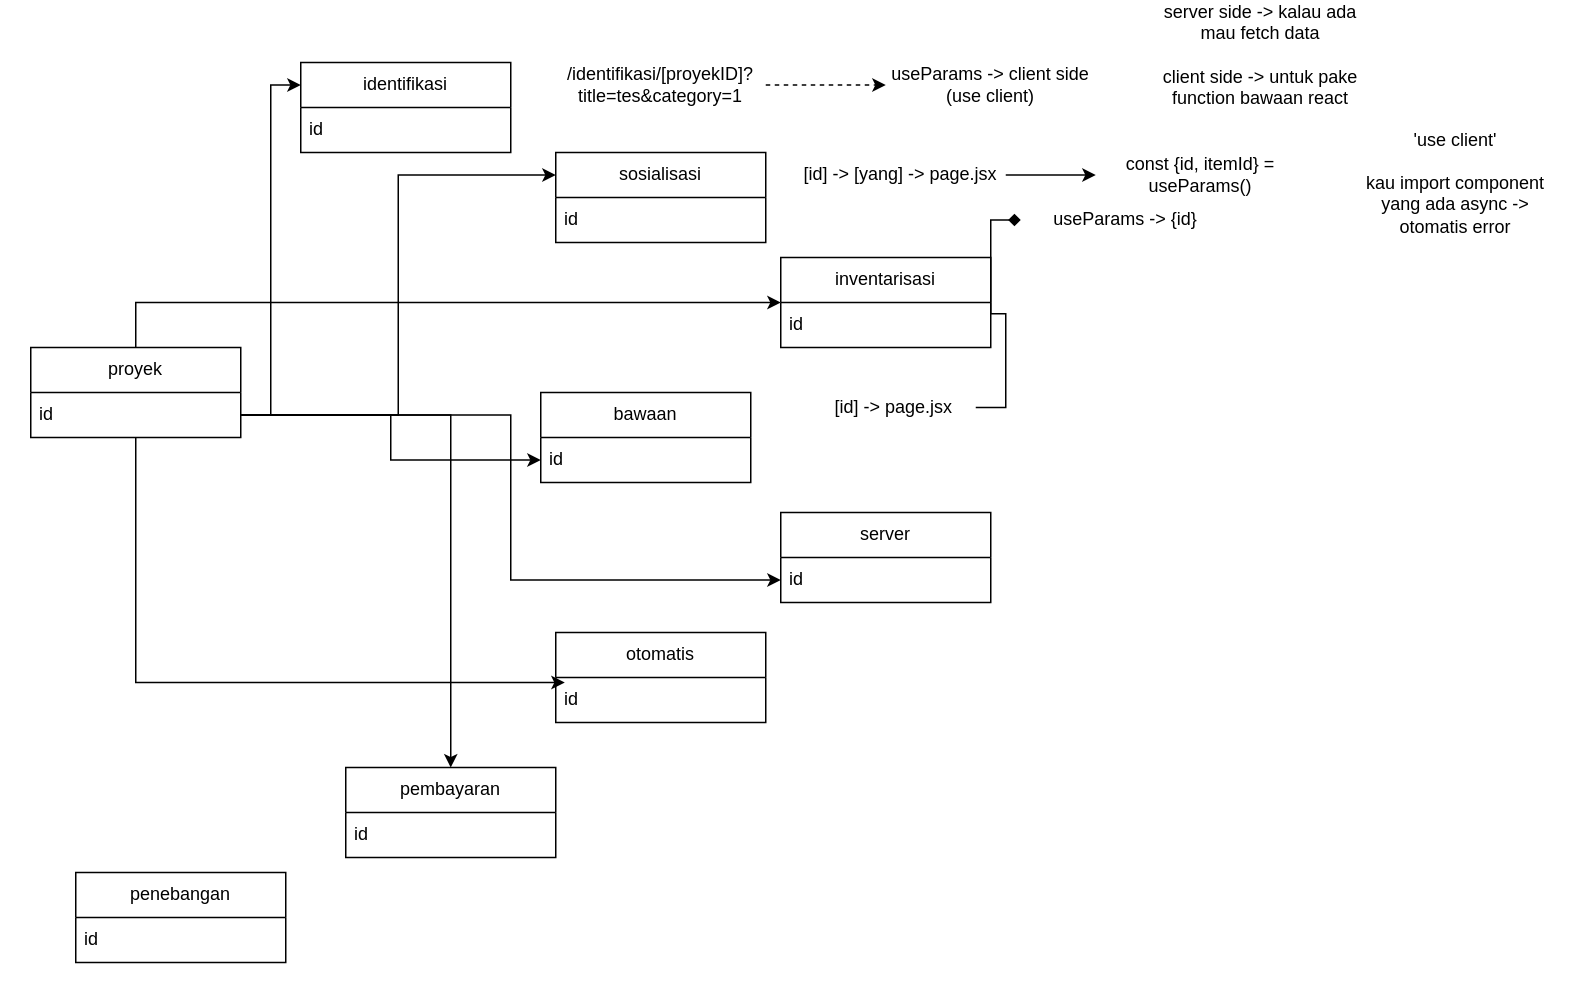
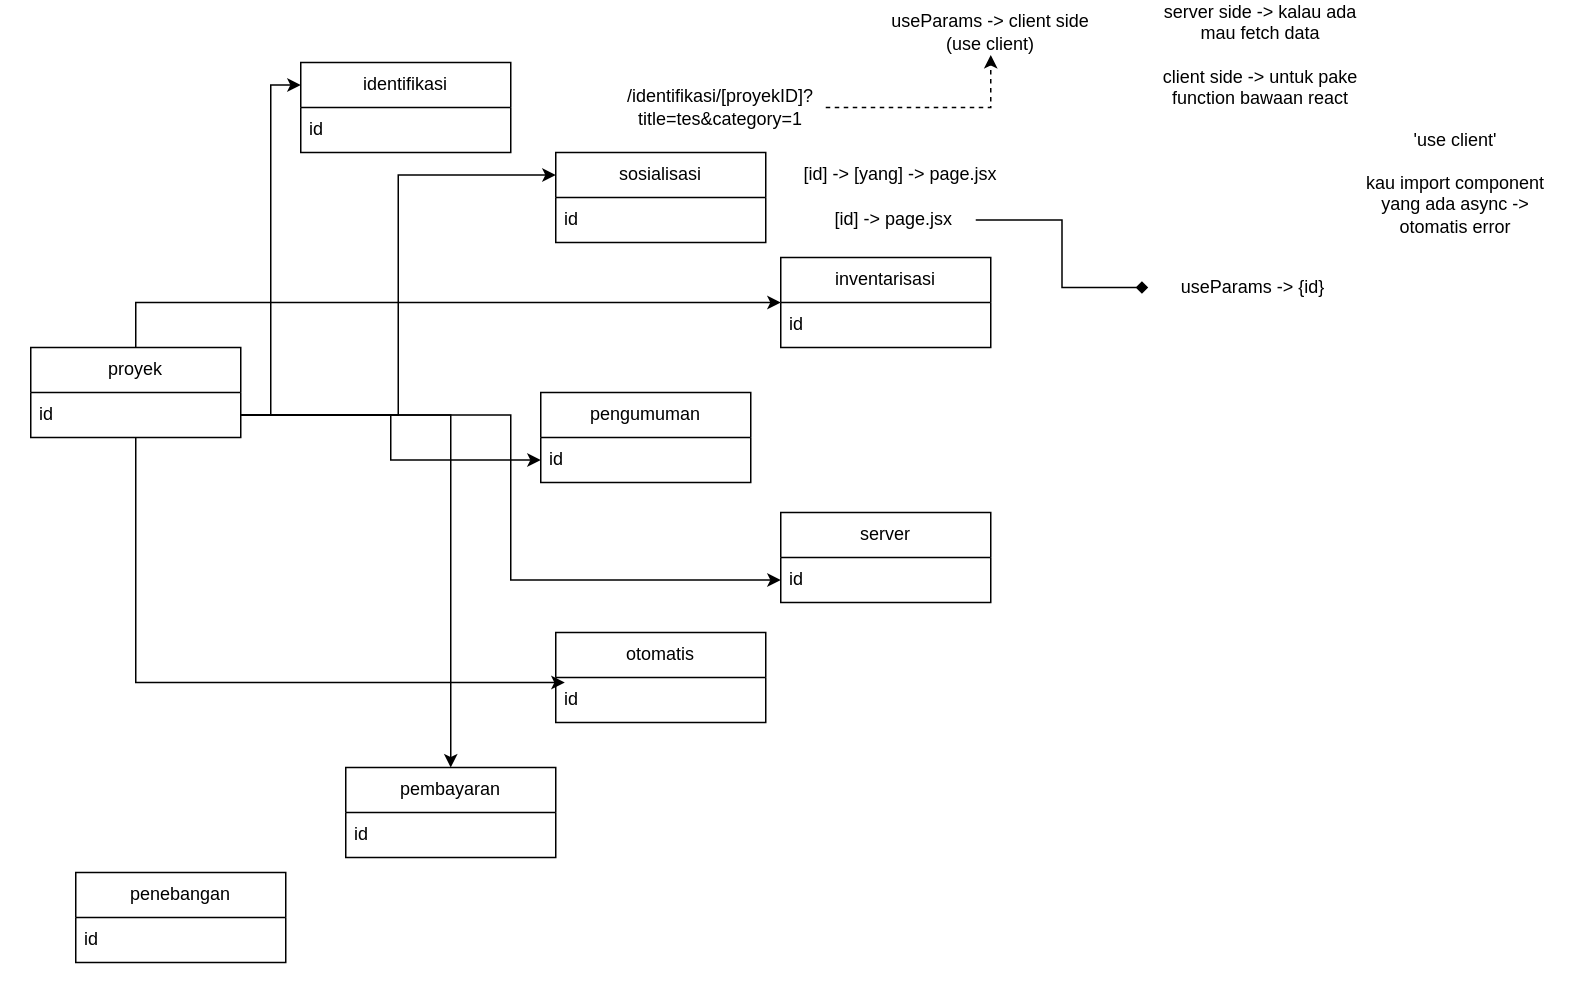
node "/identifikasi/[proyekID]?title=tes&category=1": moved (661, 85) -> (721, 107)
node "useParams -> client side (use client)": moved (991, 85) -> (991, 32)
edge "[id] -> [yang] -> page.jsx" -> "const {id, itemId} = useParams()": removed
node "const {id, itemId} = useParams()": removed
node "useParams -> {id}": moved (1126, 220) -> (1253, 287)
node "[id] -> page.jsx": moved (894, 407) -> (894, 220)
node "bawaan": label "bawaan" -> "pengumuman"
